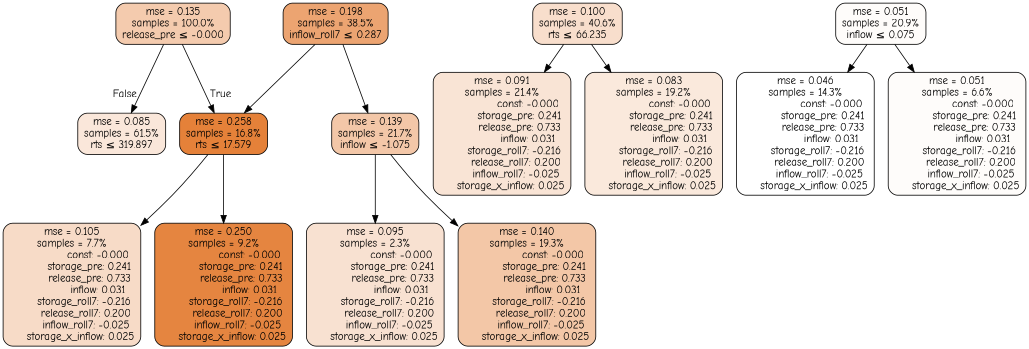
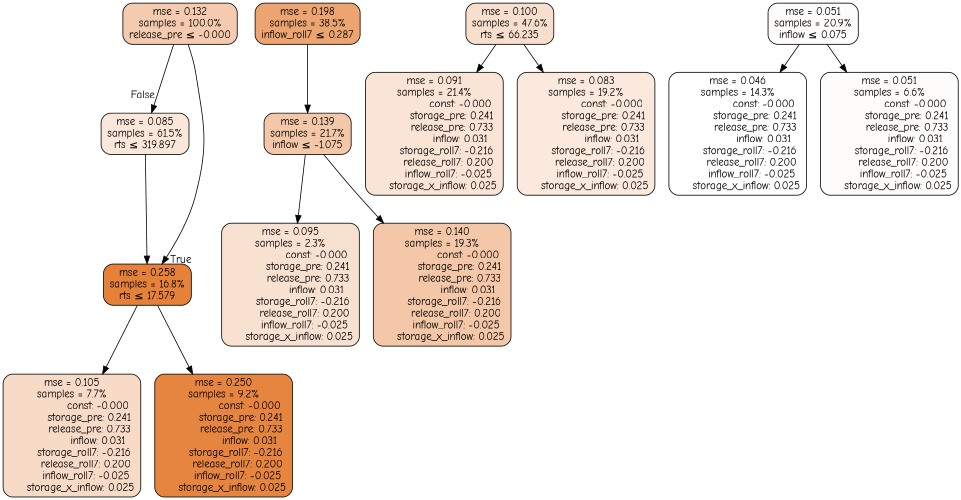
node "mse = 0.135 samples = 100.0% release_pre ≤ -0.000": label "mse = 0.135 samples = 100.0% release_pre ≤ -0.000" -> "mse = 0.132 samples = 100.0% release_pre ≤ -0.000"
node "mse = 0.100 samples = 40.6% rts ≤ 66.235": label "mse = 0.100 samples = 40.6% rts ≤ 66.235" -> "mse = 0.100 samples = 47.6% rts ≤ 66.235"
edge "mse = 0.198 samples = 38.5% inflow_roll7 ≤ 0.287" -> "mse = 0.258 samples = 16.8% rts ≤ 17.579": now "mse = 0.085 samples = 61.5% rts ≤ 319.897" -> "mse = 0.258 samples = 16.8% rts ≤ 17.579"
